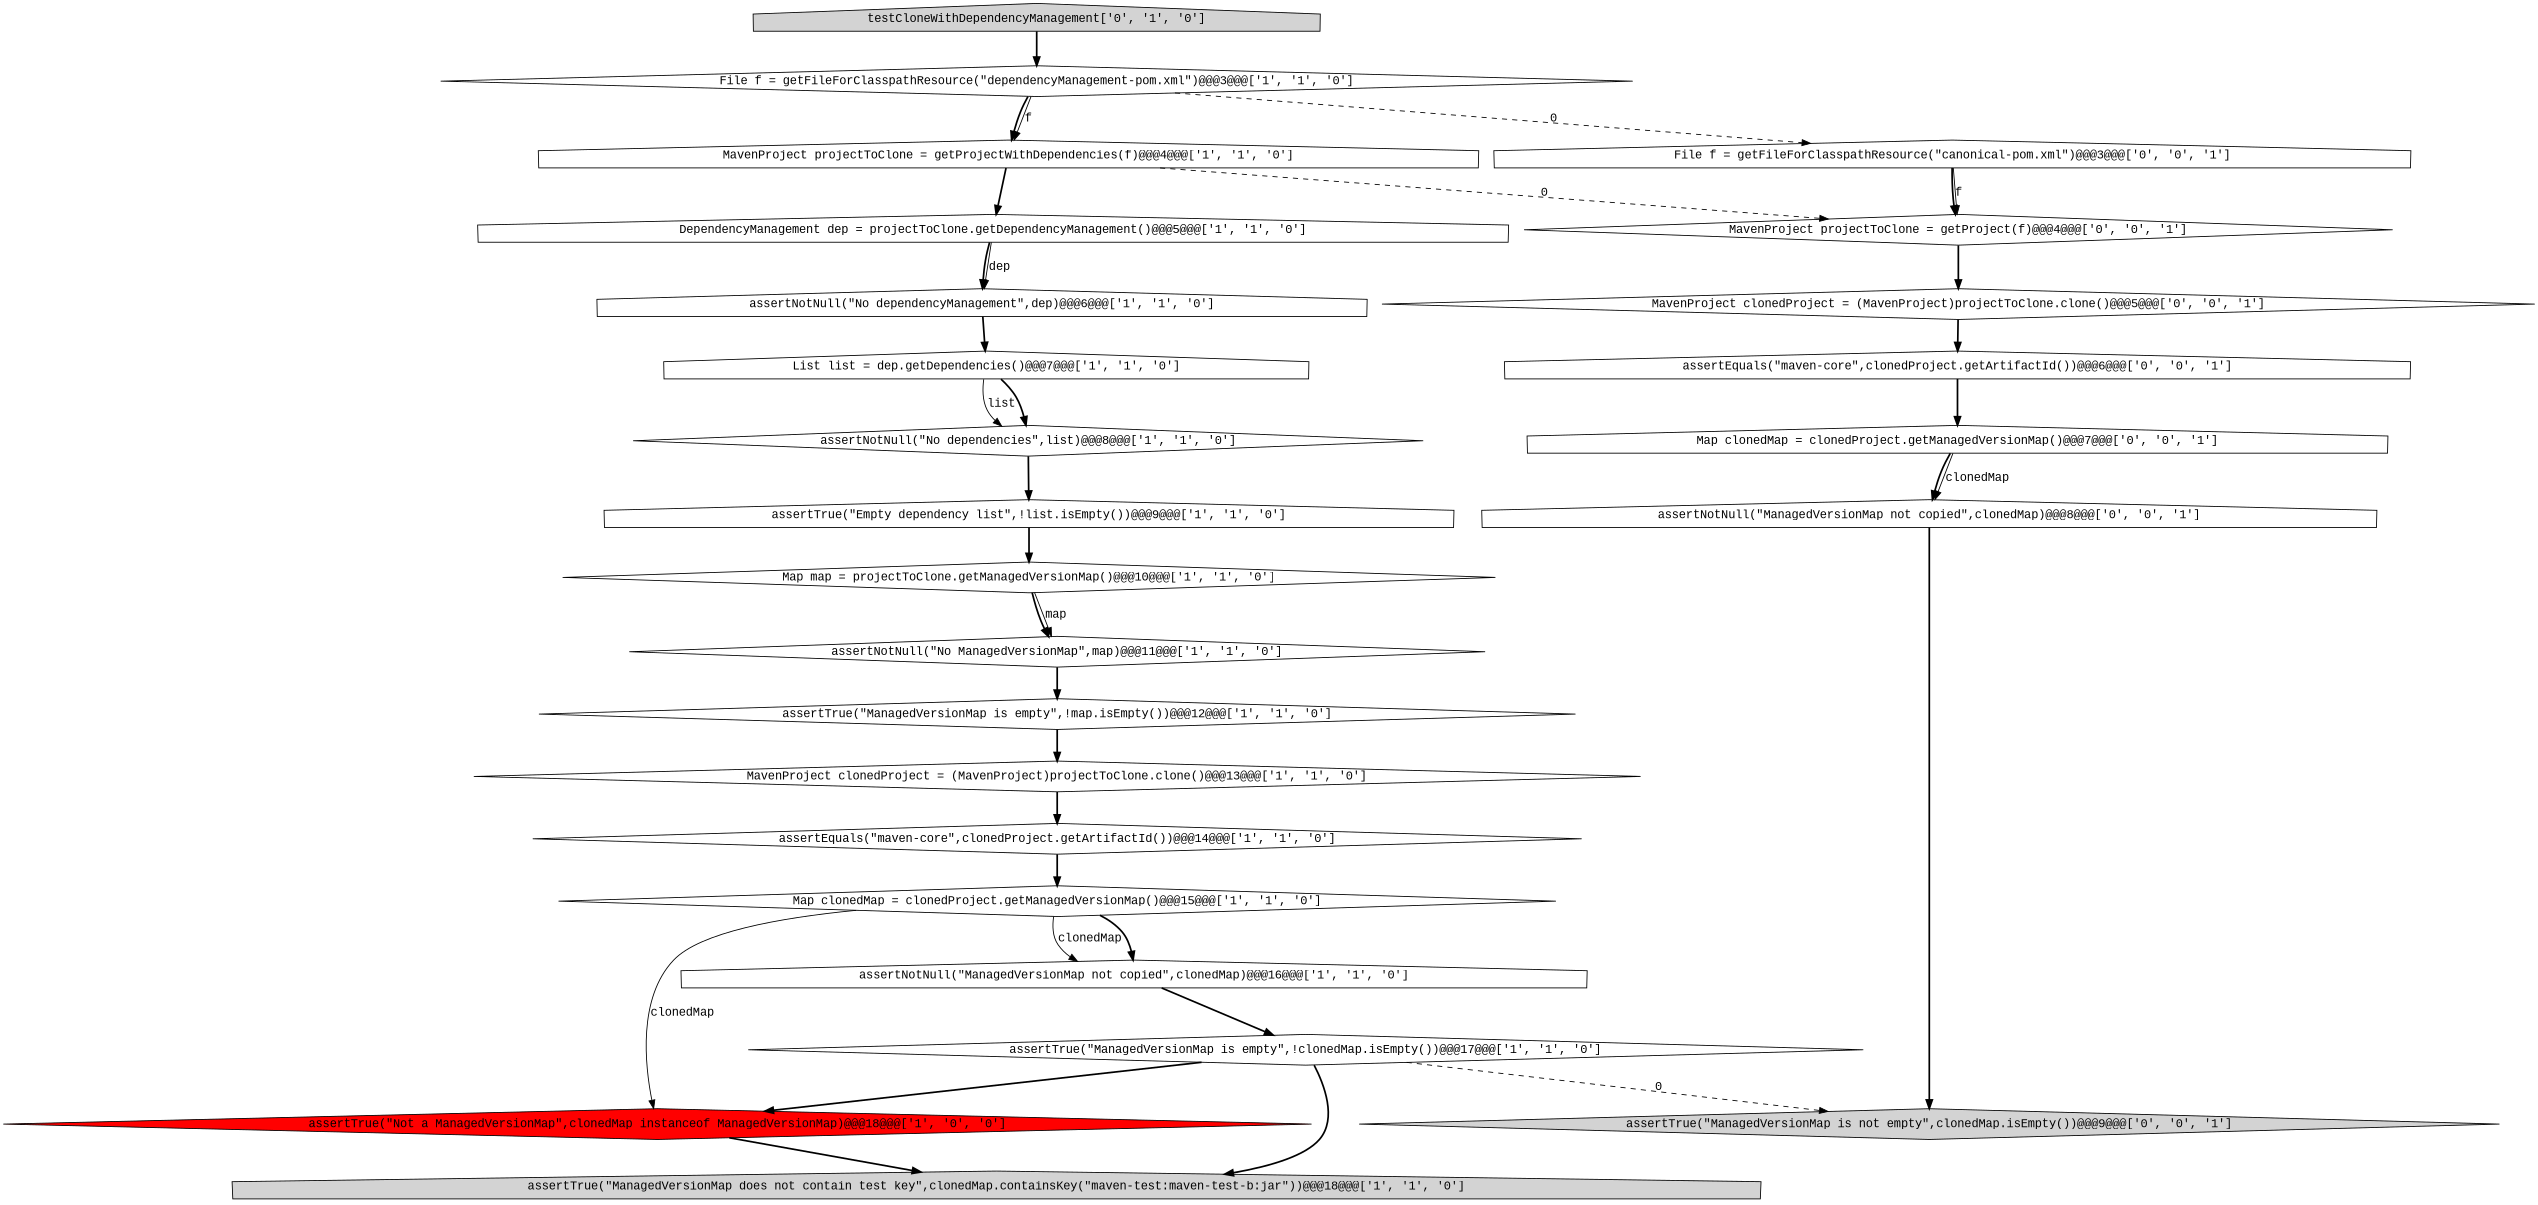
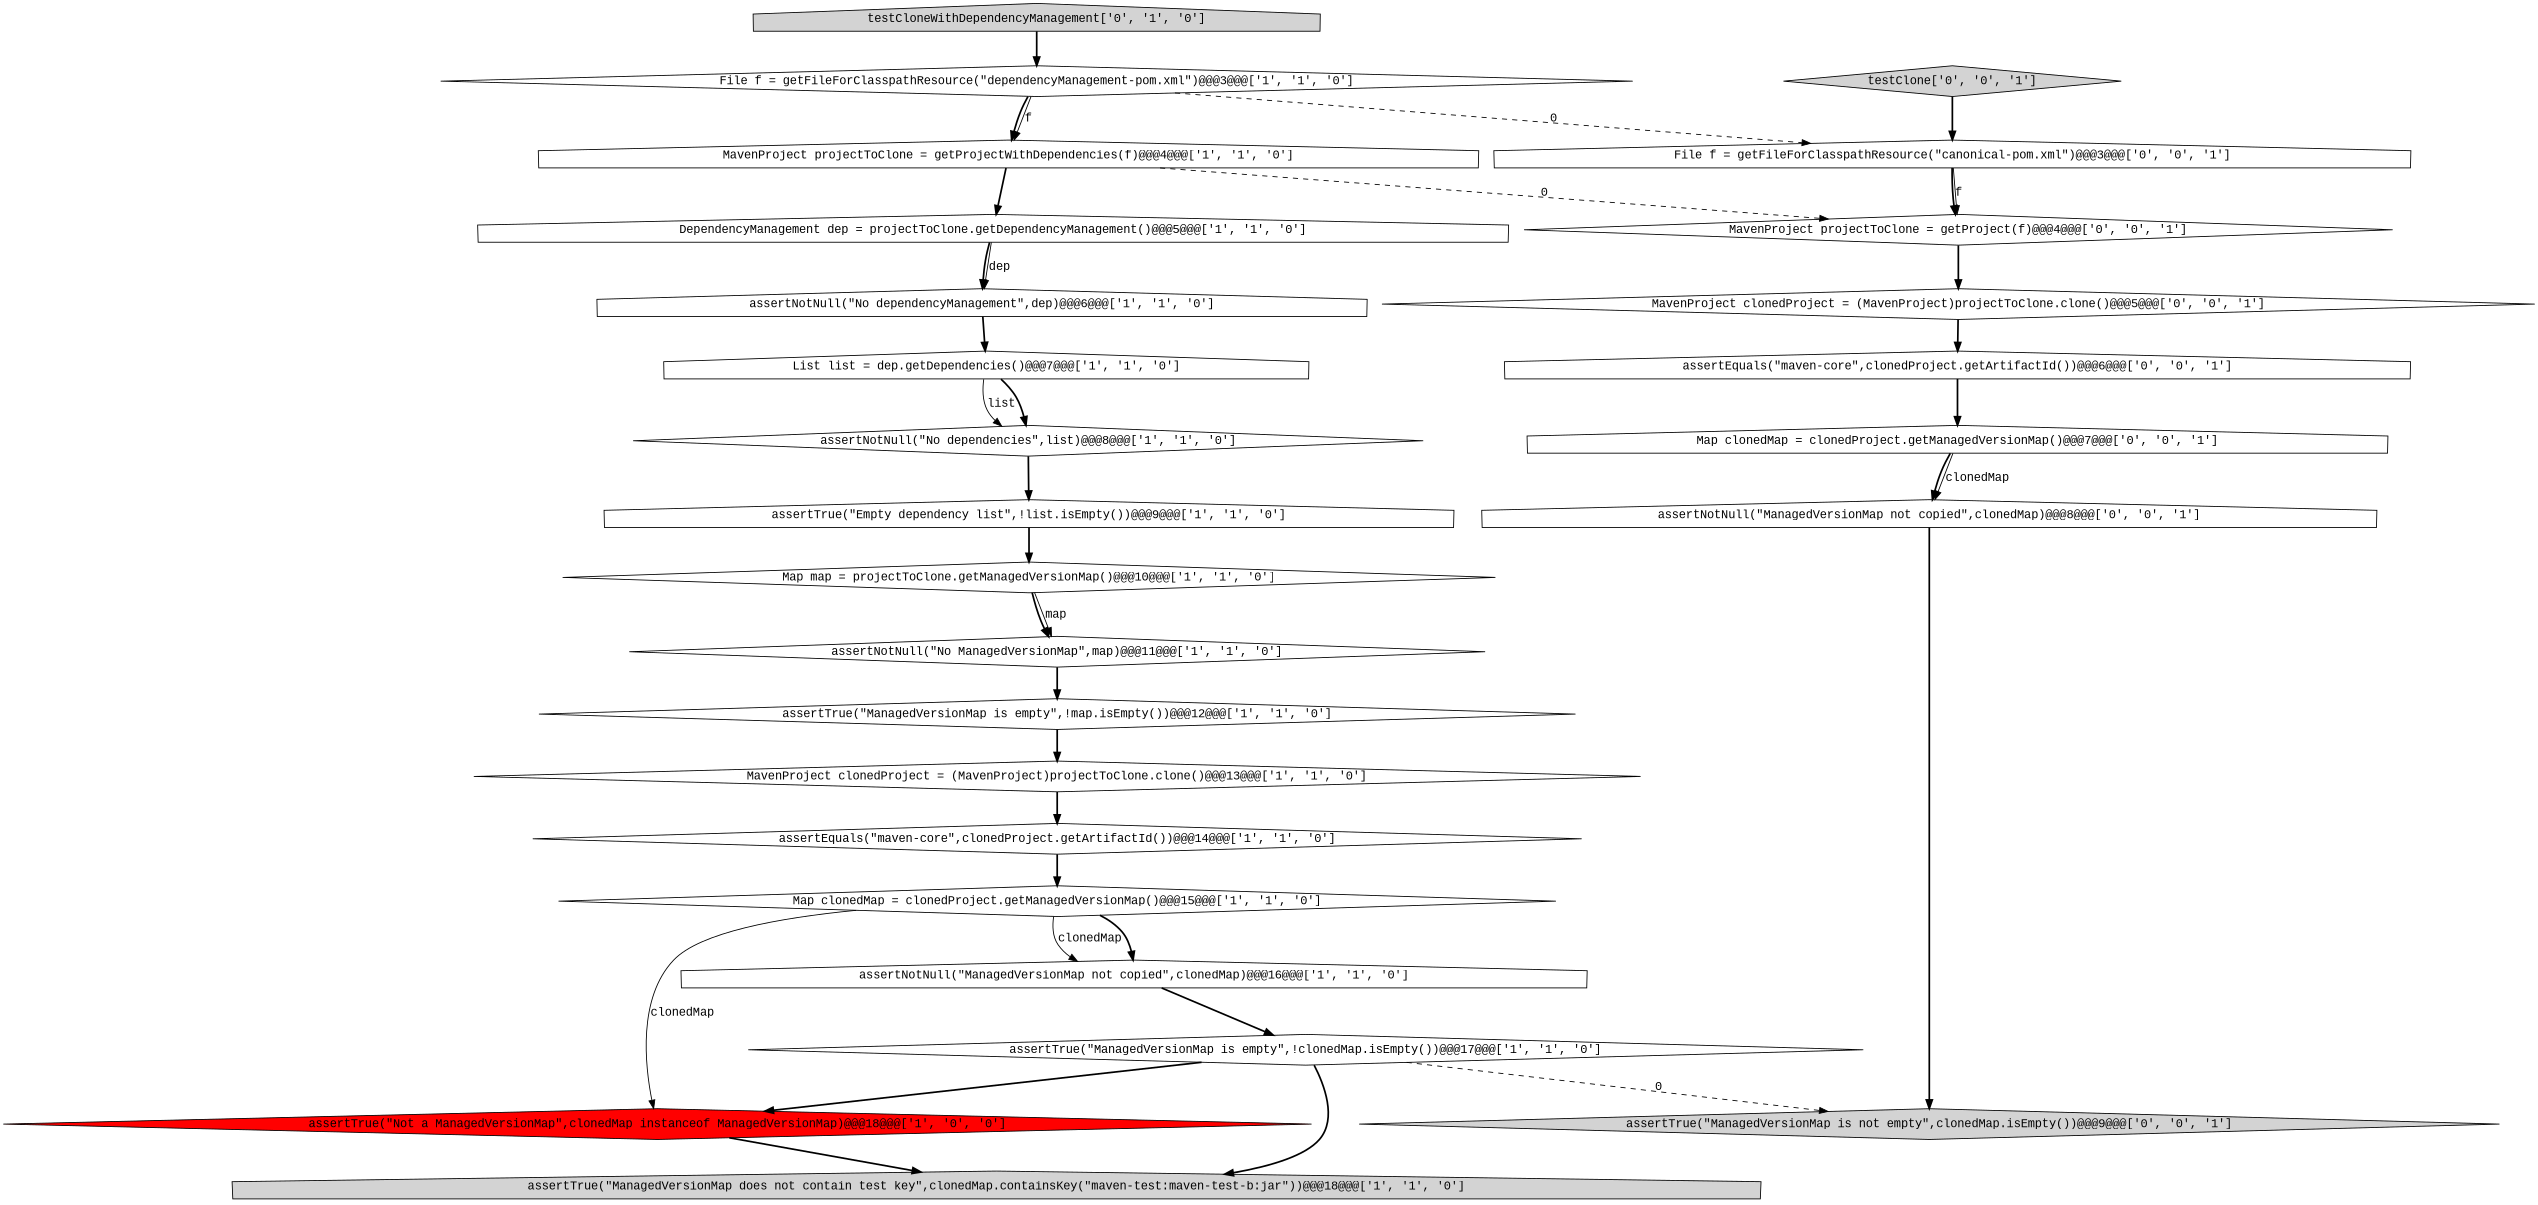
node "testClone['0', '0', '1']": added
